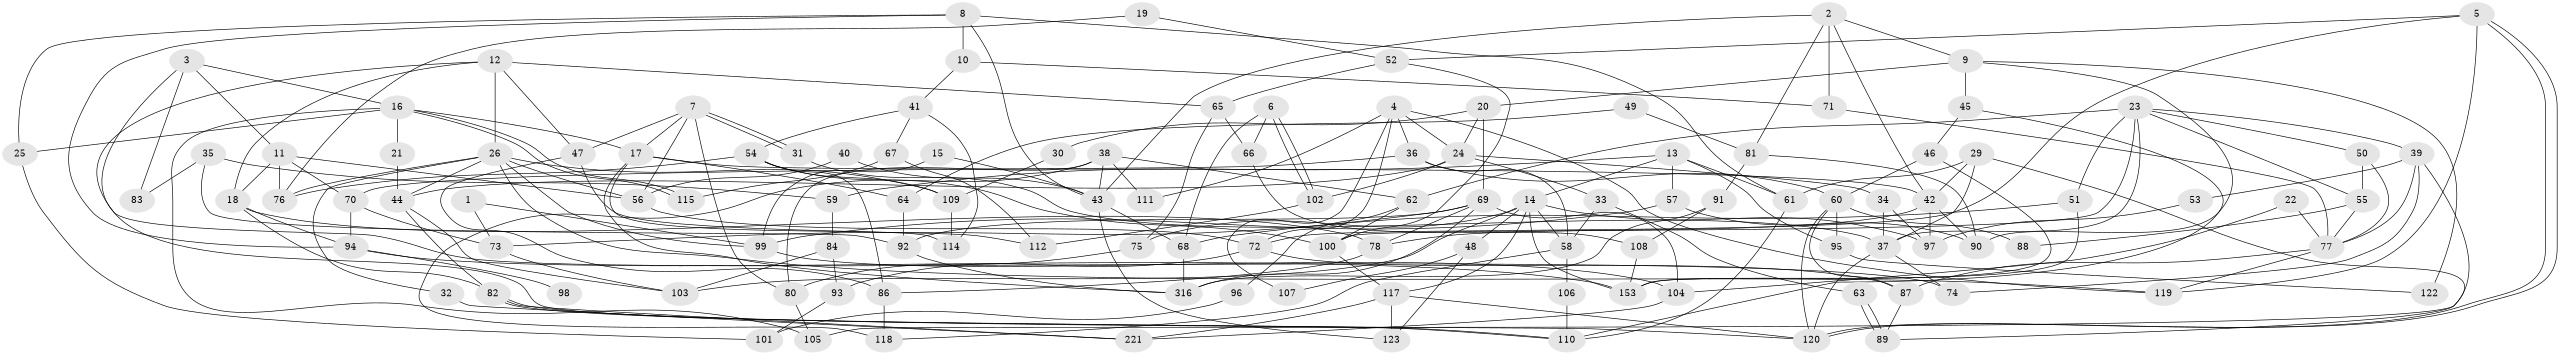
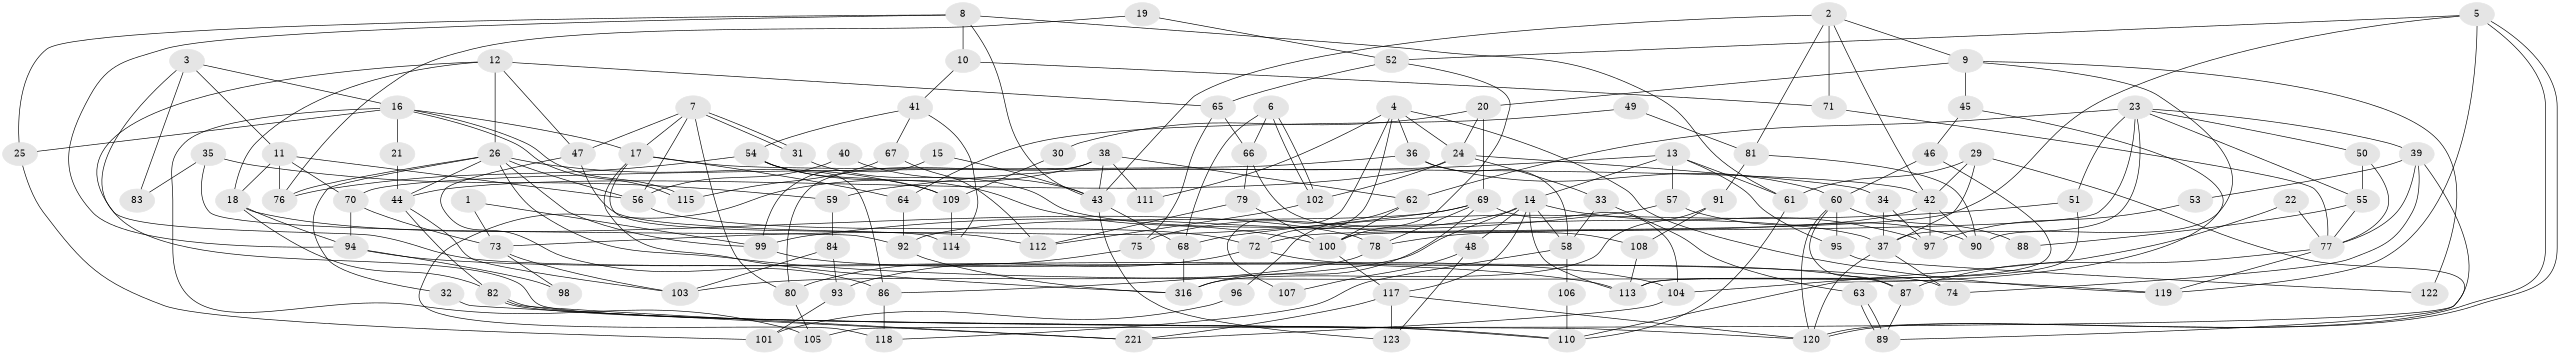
node "79": added
edge "73" -- "98": added
node "153": label "153" -> "113"
